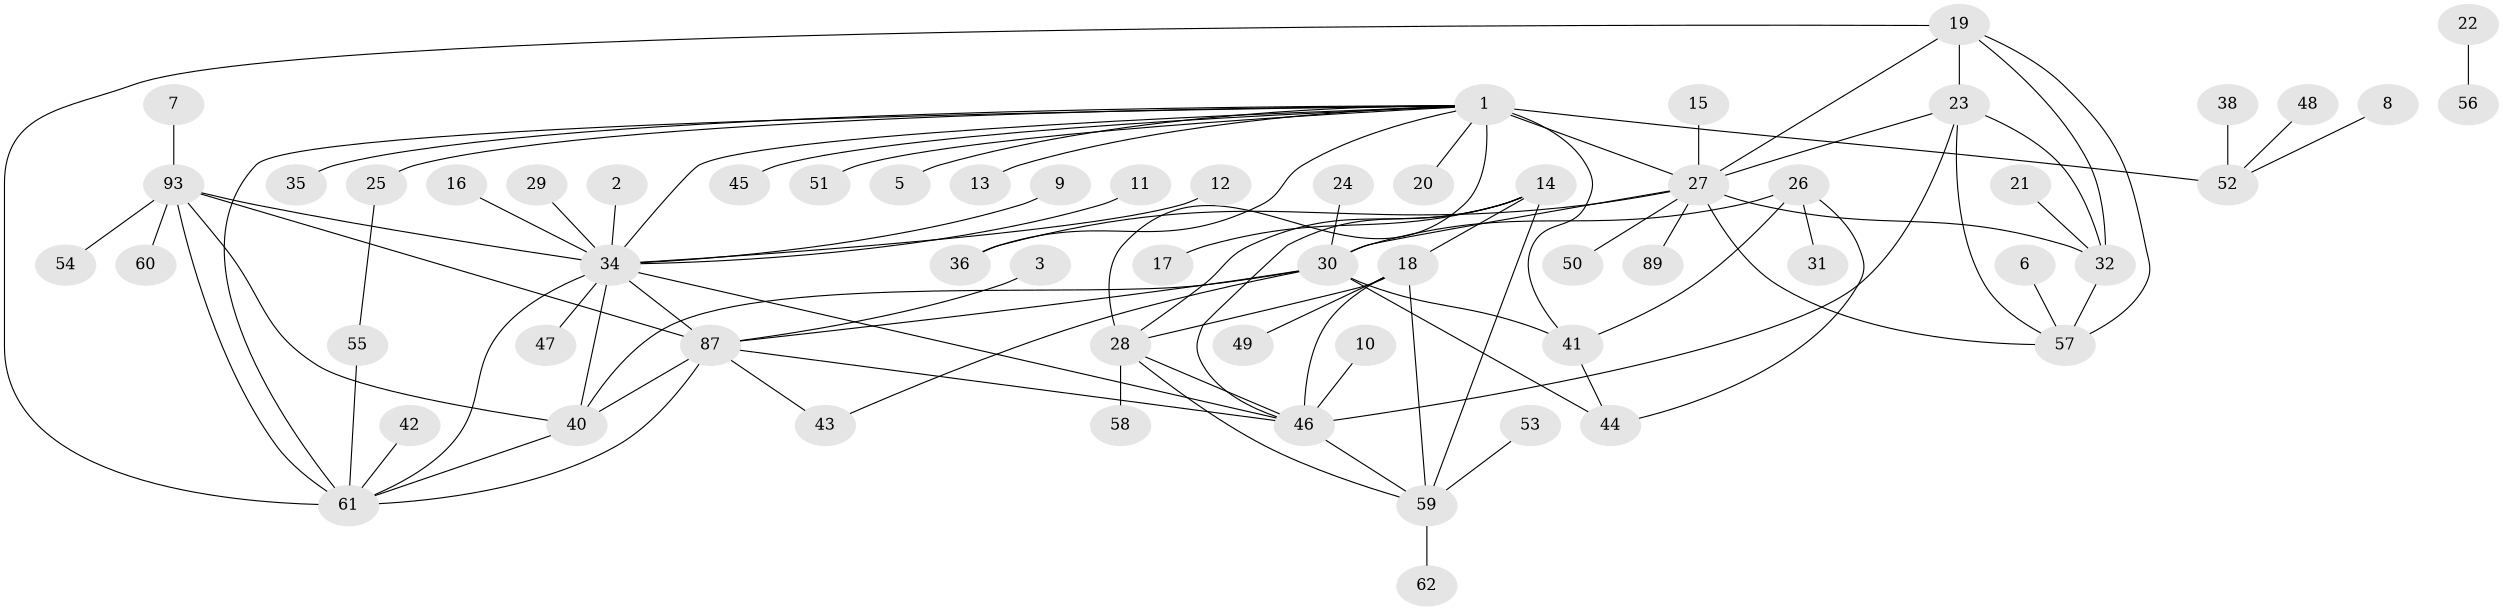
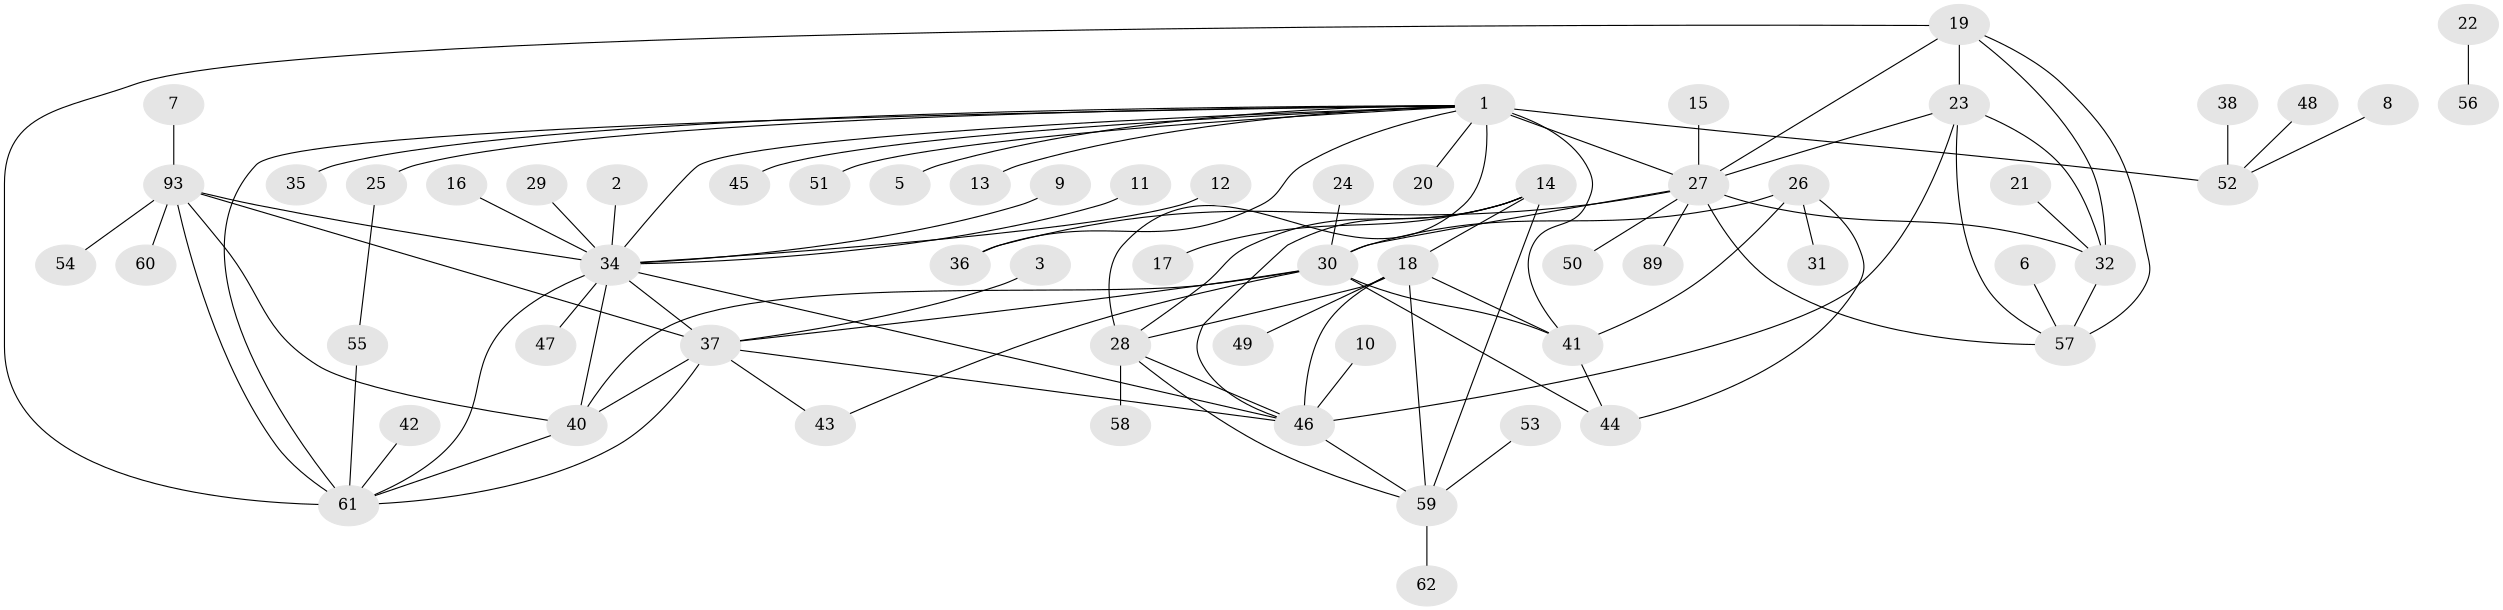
edge "18" -- "41": added
node "87": label "87" -> "37"
